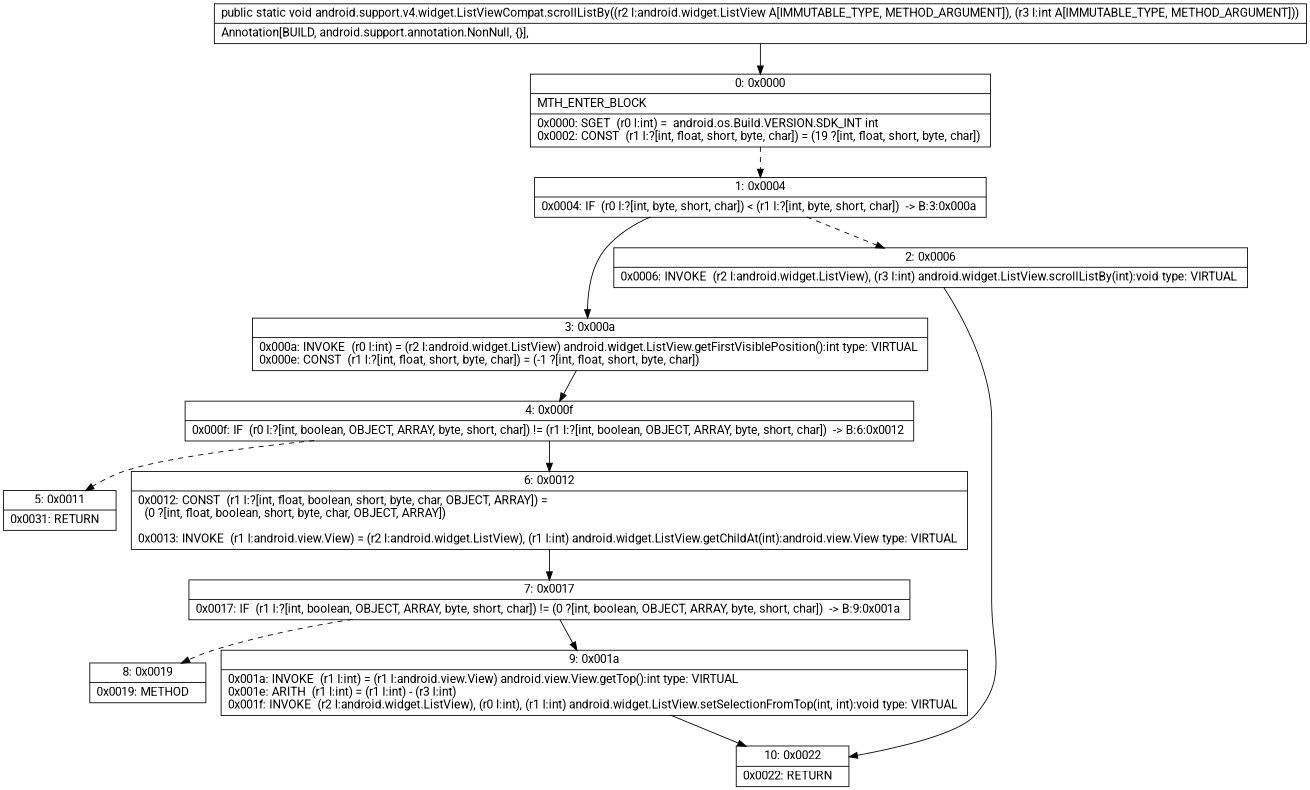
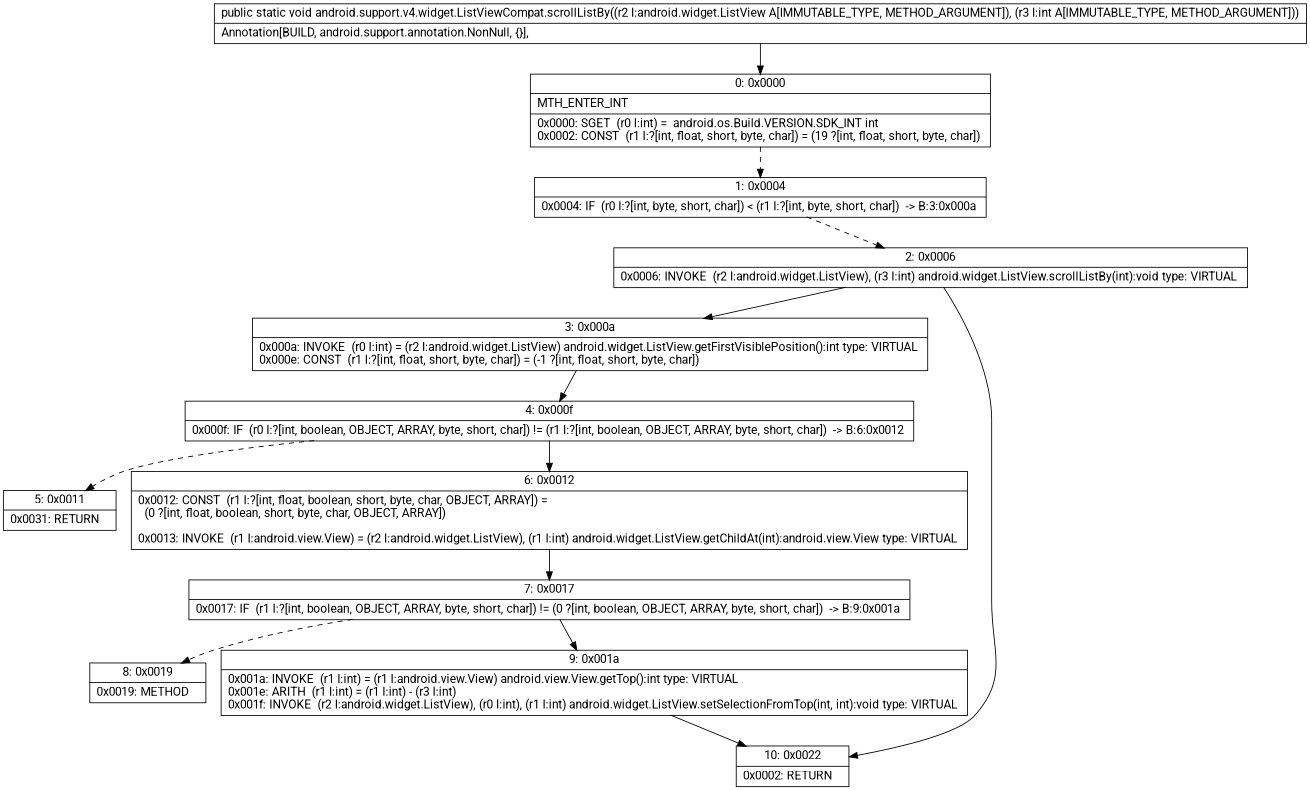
node "0: 0x0000": text "MTH_ENTER_BLOCK" -> "MTH_ENTER_INT"
edge "1: 0x0004" -> "3: 0x000a": now "2: 0x0006" -> "3: 0x000a"
node "10: 0x0022": text "0x0022: RETURN" -> "0x0002: RETURN"
